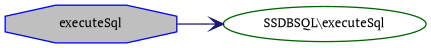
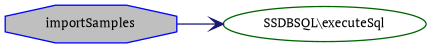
node "executeSql": label "executeSql" -> "importSamples"
